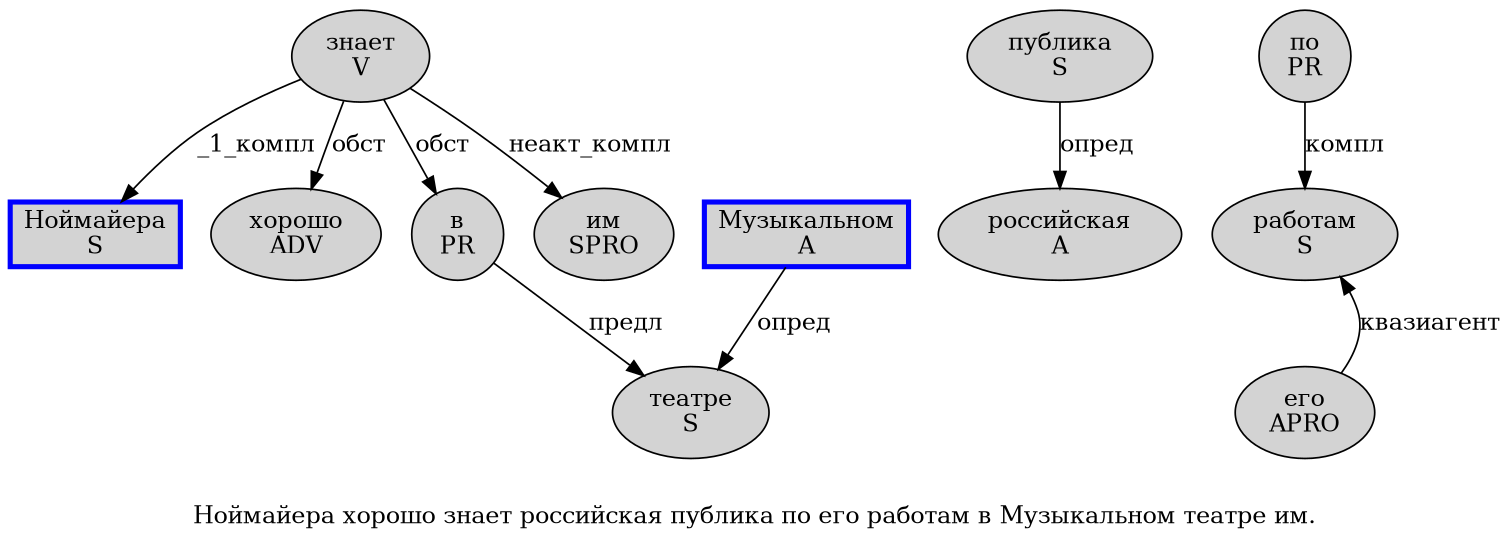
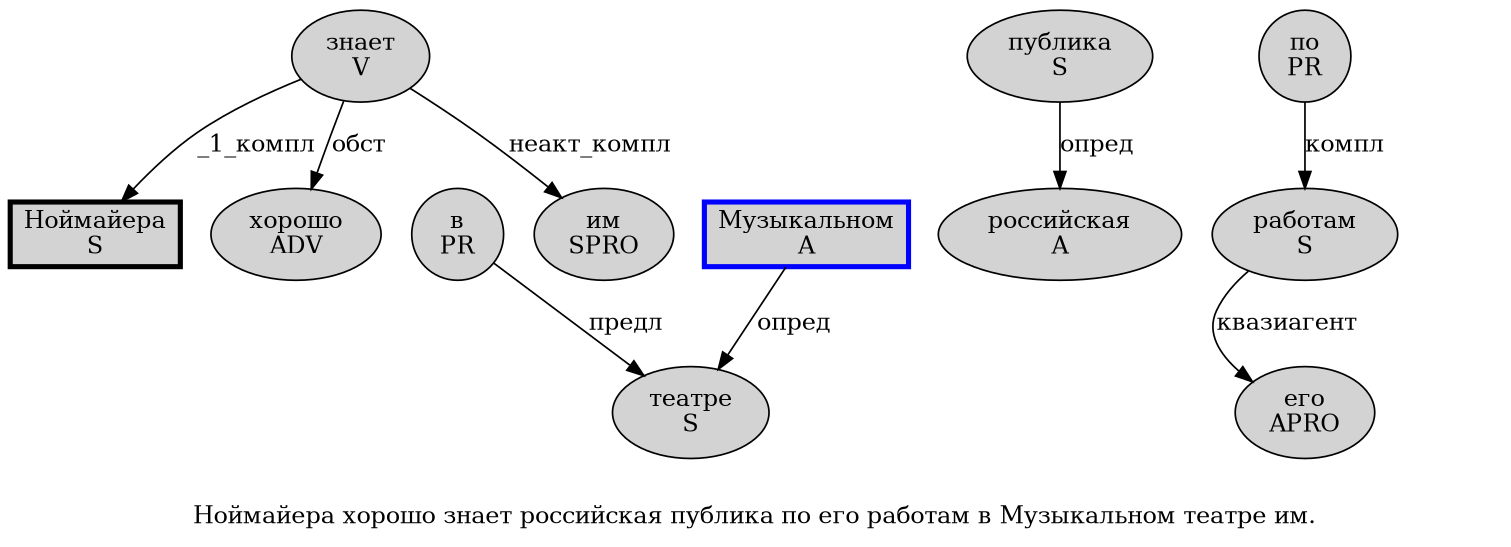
edge "знает V" -> "в PR": removed, label "обст"
node "Ноймайера S": color blue -> black
edge "его APRO" -> "работам S": reversed
